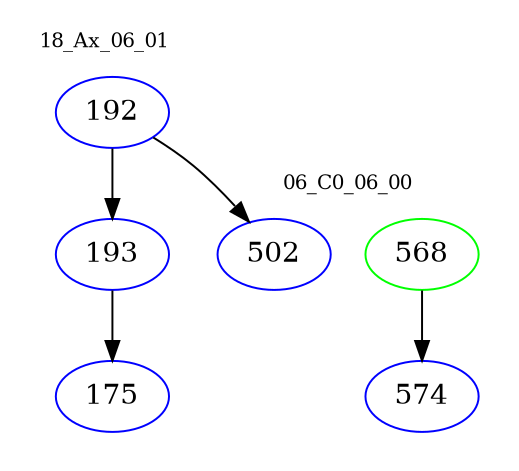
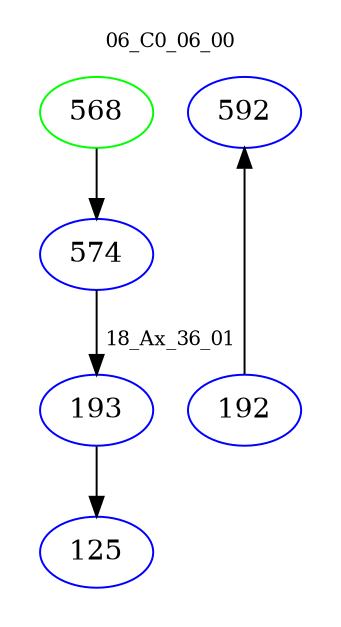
cluster "18_Ax_06_01": label "18_Ax_06_01" -> "18_Ax_36_01"
edge "192" -> "193": now "574" -> "193"
node "502": label "502" -> "592"
node "175": label "175" -> "125"
